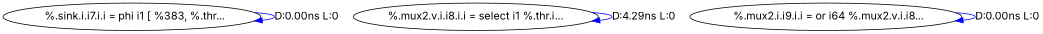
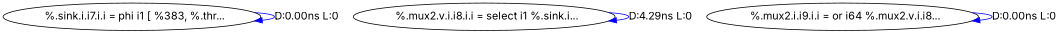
node "%.mux2.v.i.i8.i.i = select i1 %.thr.i...": label "%.mux2.v.i.i8.i.i = select i1 %.thr.i..." -> "%.mux2.v.i.i8.i.i = select i1 %.sink.i..."
